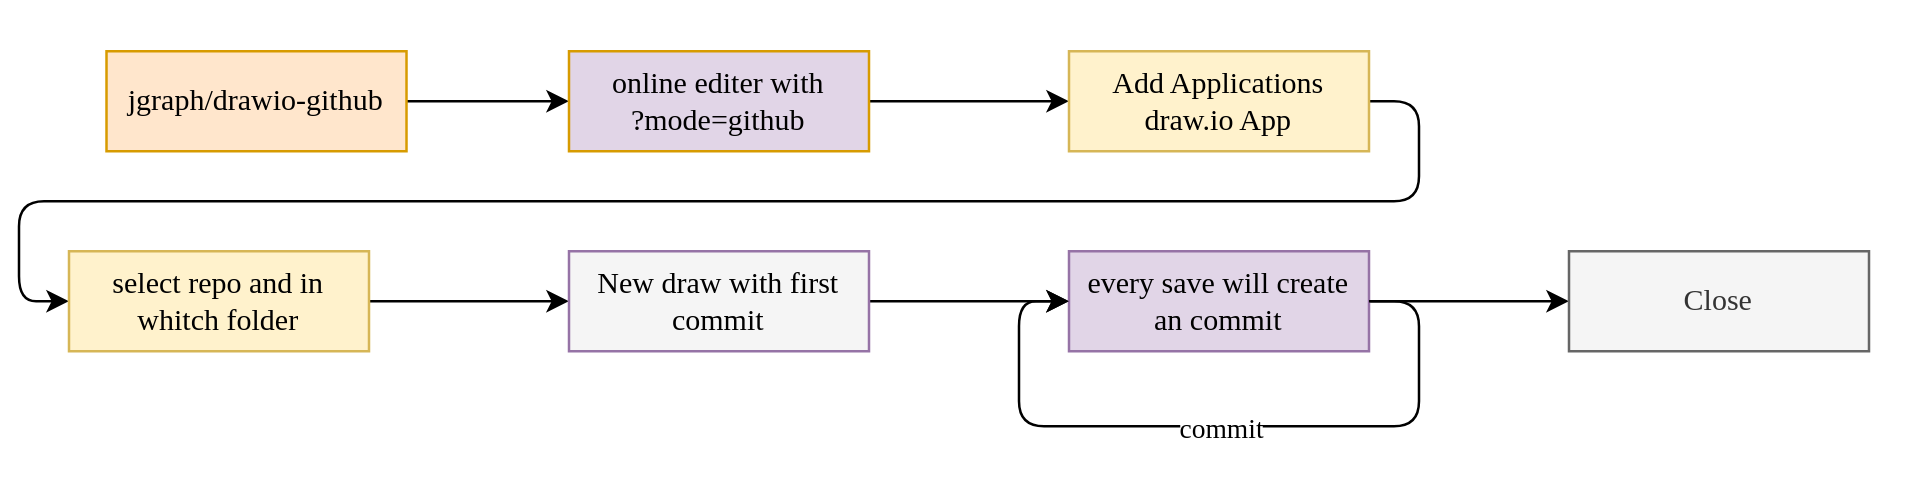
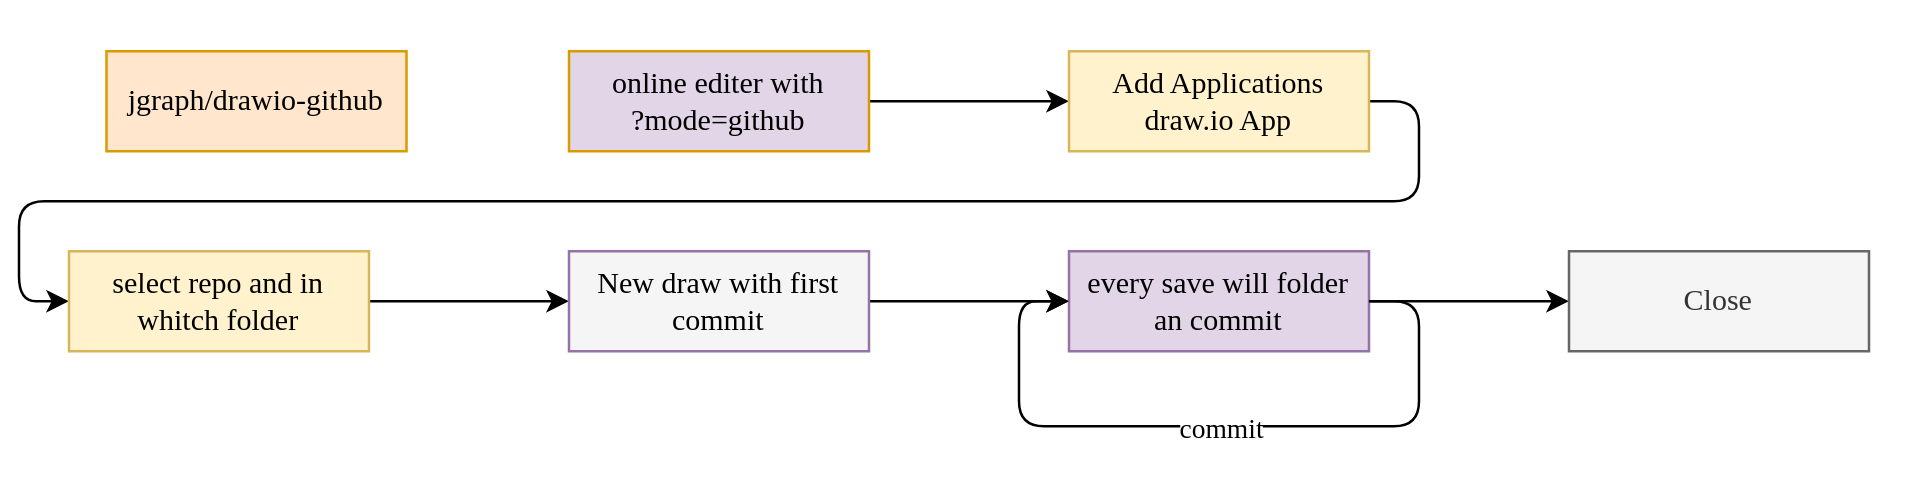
edge "jgraph/drawio-github" -> "online editer with ?mode=github": removed
node "every save will create an commit": label "every save will create an commit" -> "every save will folder an commit"
